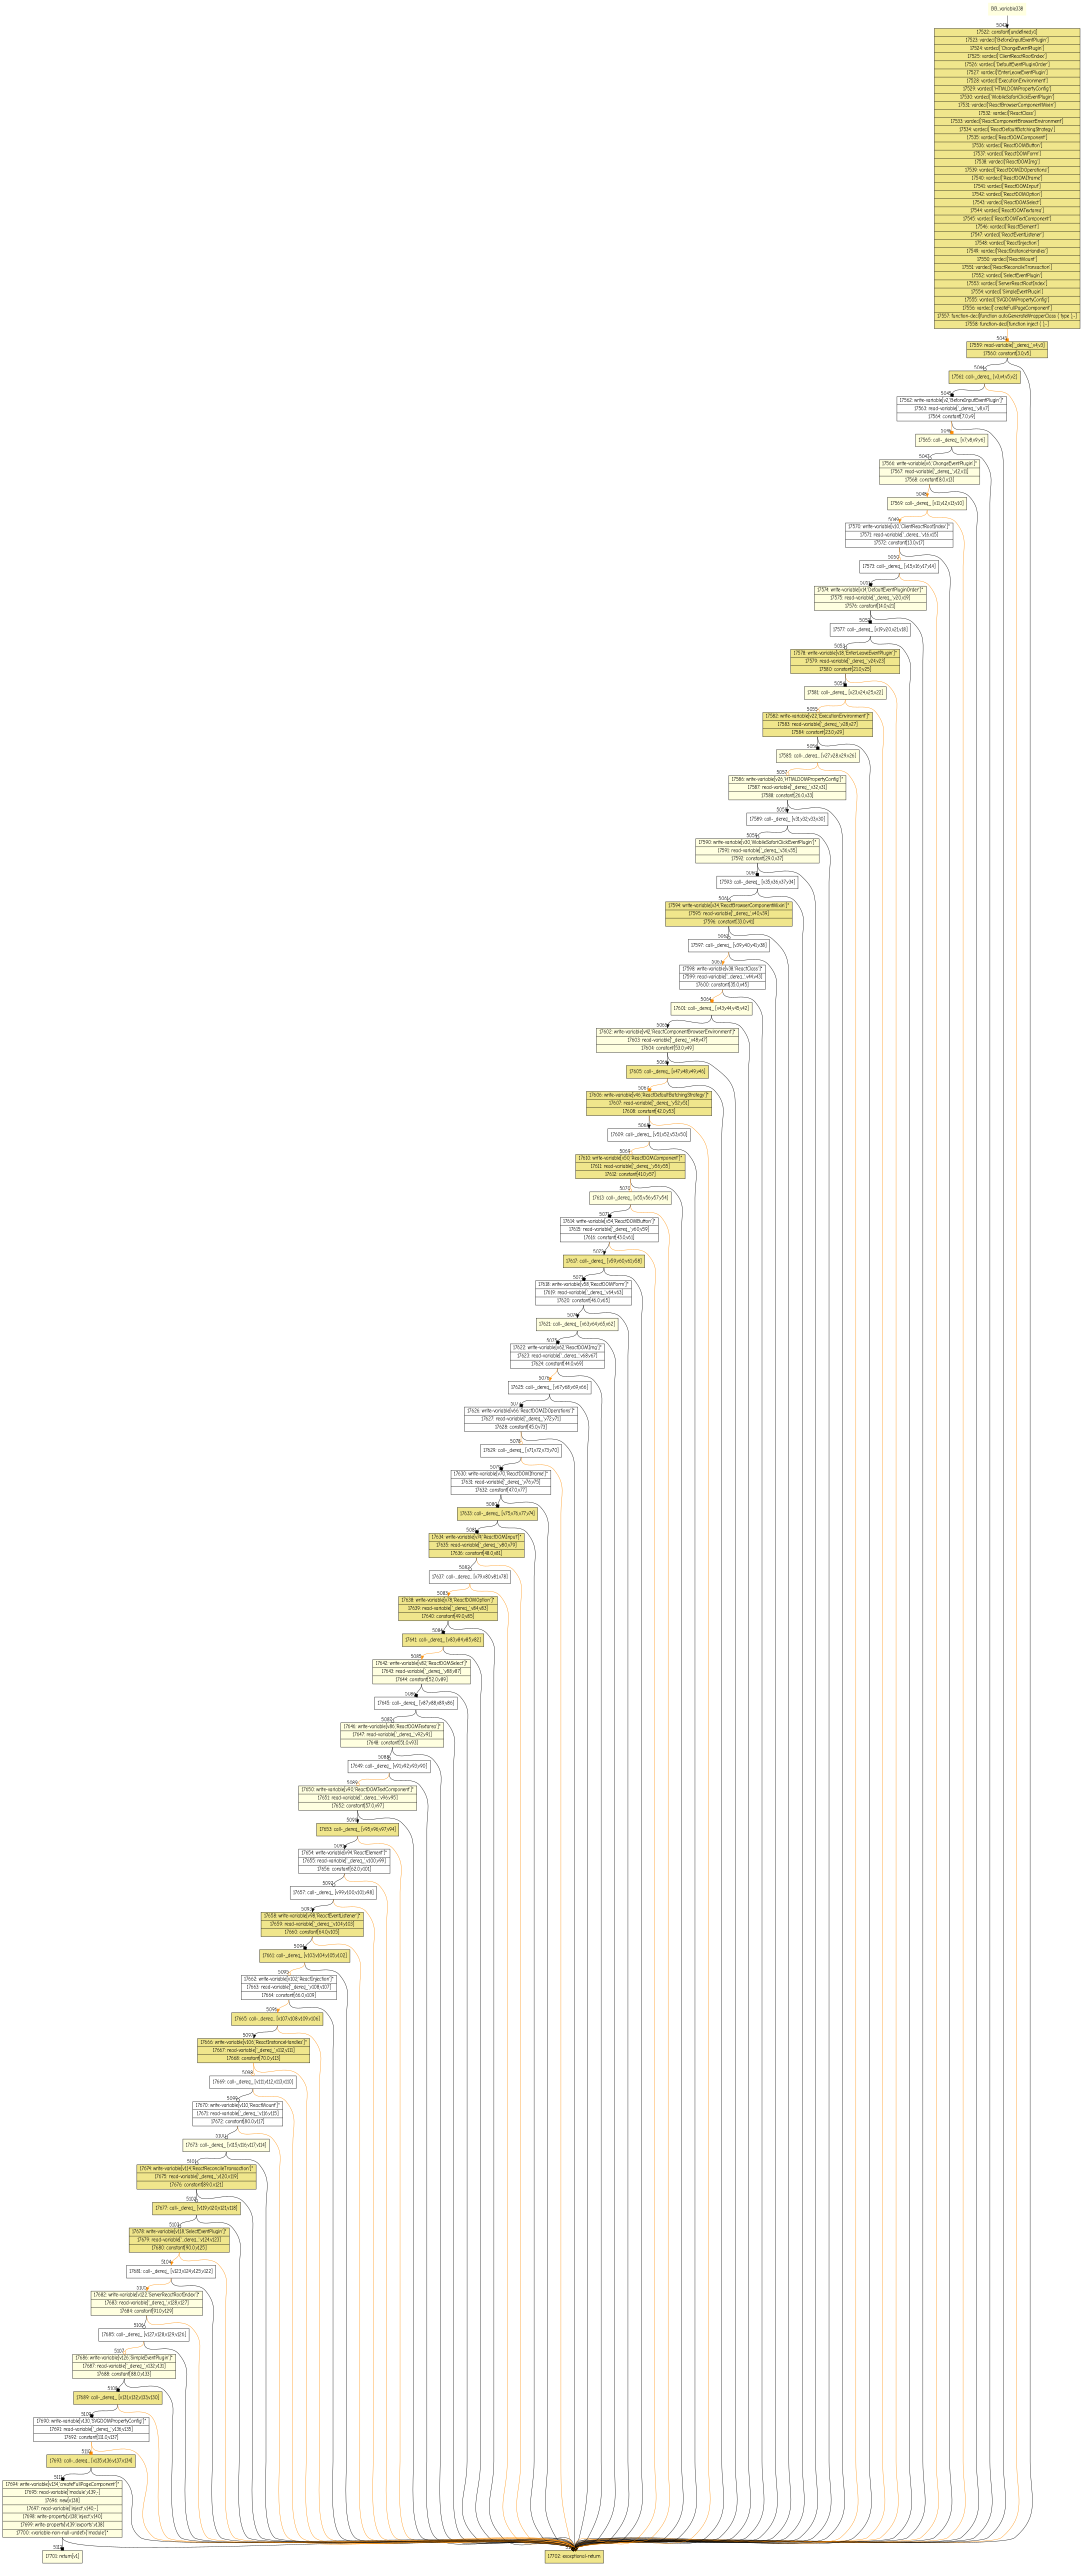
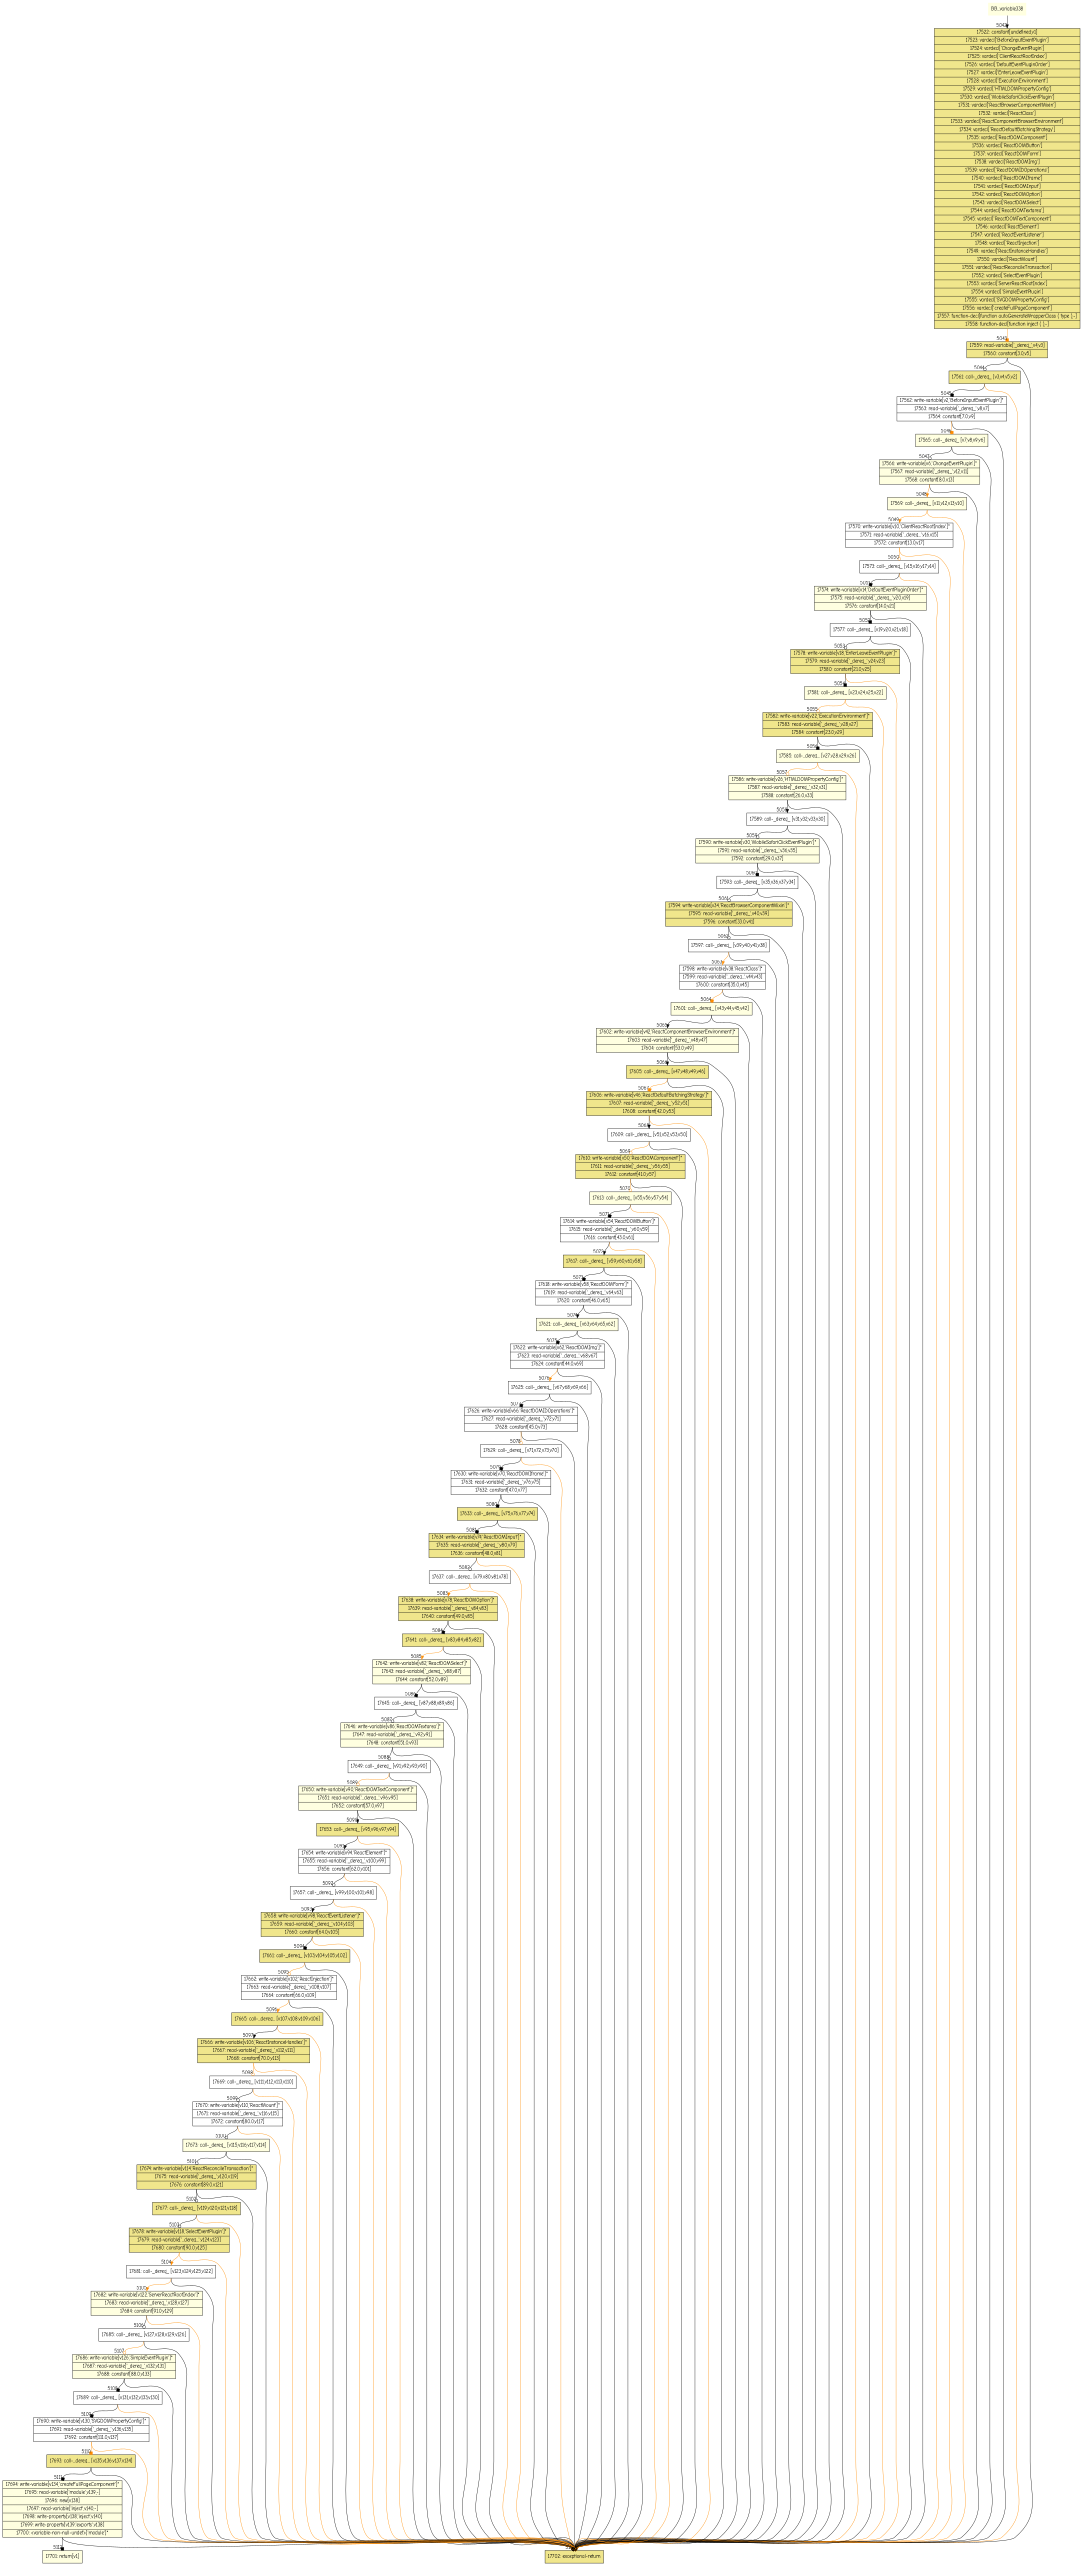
edge "17570: write-variable[v10,'ClientReactRootIndex']*" -> "17702: exceptional-return": color black -> darkorange
node "17689: call-_dereq_ [v131,v132,v133,v130]": fillcolor khaki -> white
edge "17677: call-_dereq_ [v119,v120,v121,v118]" -> "17702: exceptional-return": color black -> darkorange
